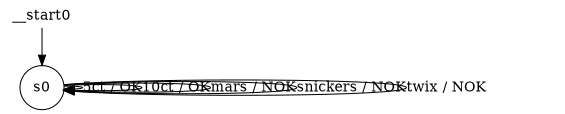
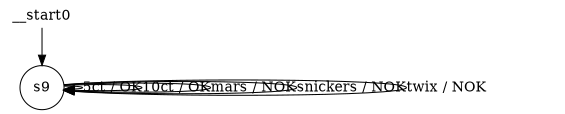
node "s0": label "s0" -> "s9"
